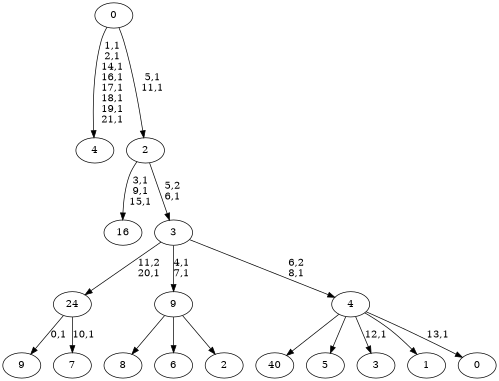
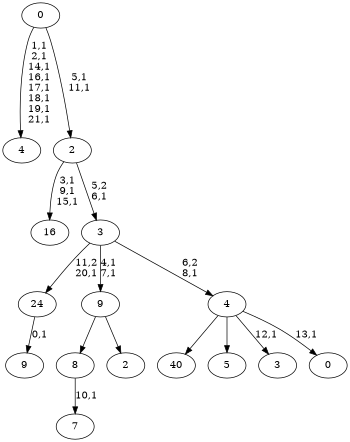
edge "24" -> "7": now "8" -> "7"
node "6": removed
node "1": removed
